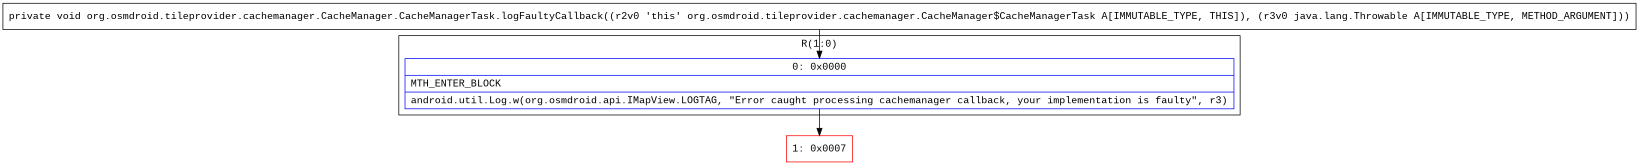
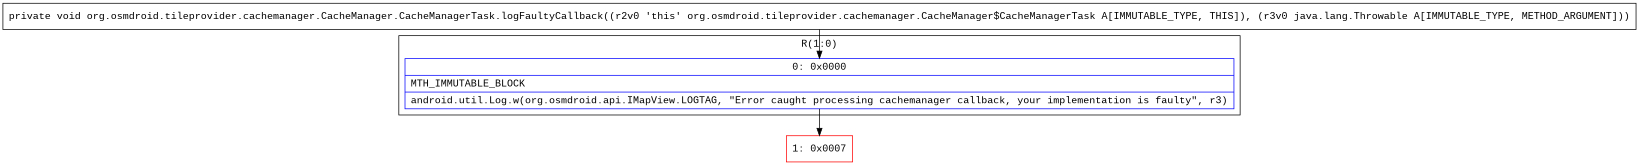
node "0: 0x0000": text "MTH_ENTER_BLOCK" -> "MTH_IMMUTABLE_BLOCK"
